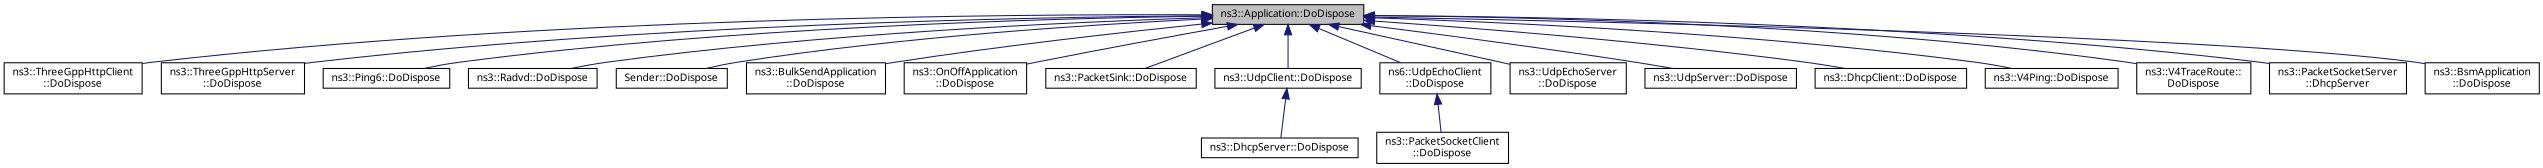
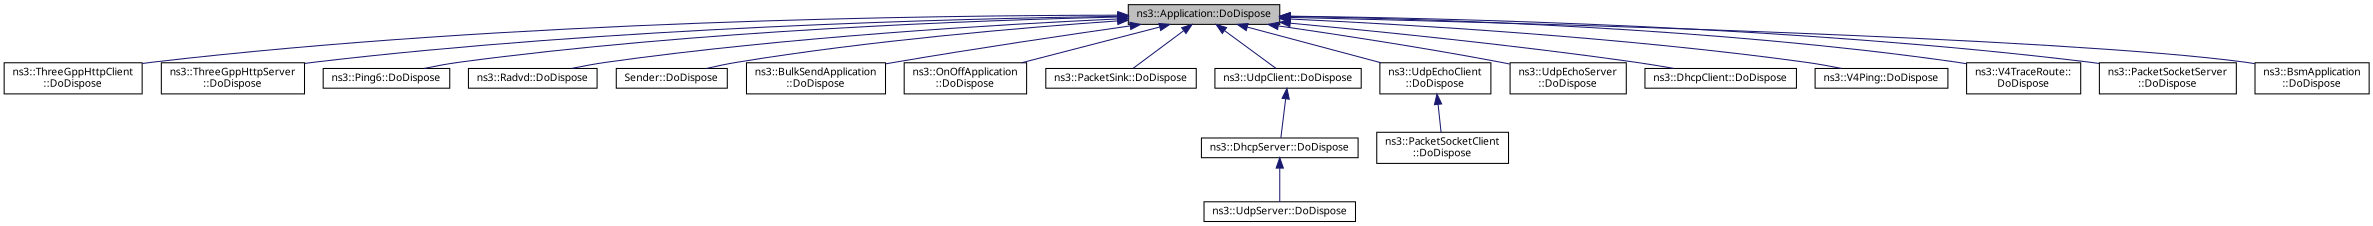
edge "ns3::UdpServer::DoDispose" -> "ns3::Application::DoDispose": now "ns3::UdpServer::DoDispose" -> "ns3::DhcpServer::DoDispose"
node "ns6::UdpEchoClient ::DoDispose": label "ns6::UdpEchoClient ::DoDispose" -> "ns3::UdpEchoClient ::DoDispose"
node "ns3::PacketSocketServer ::DhcpServer": label "ns3::PacketSocketServer ::DhcpServer" -> "ns3::PacketSocketServer ::DoDispose"
